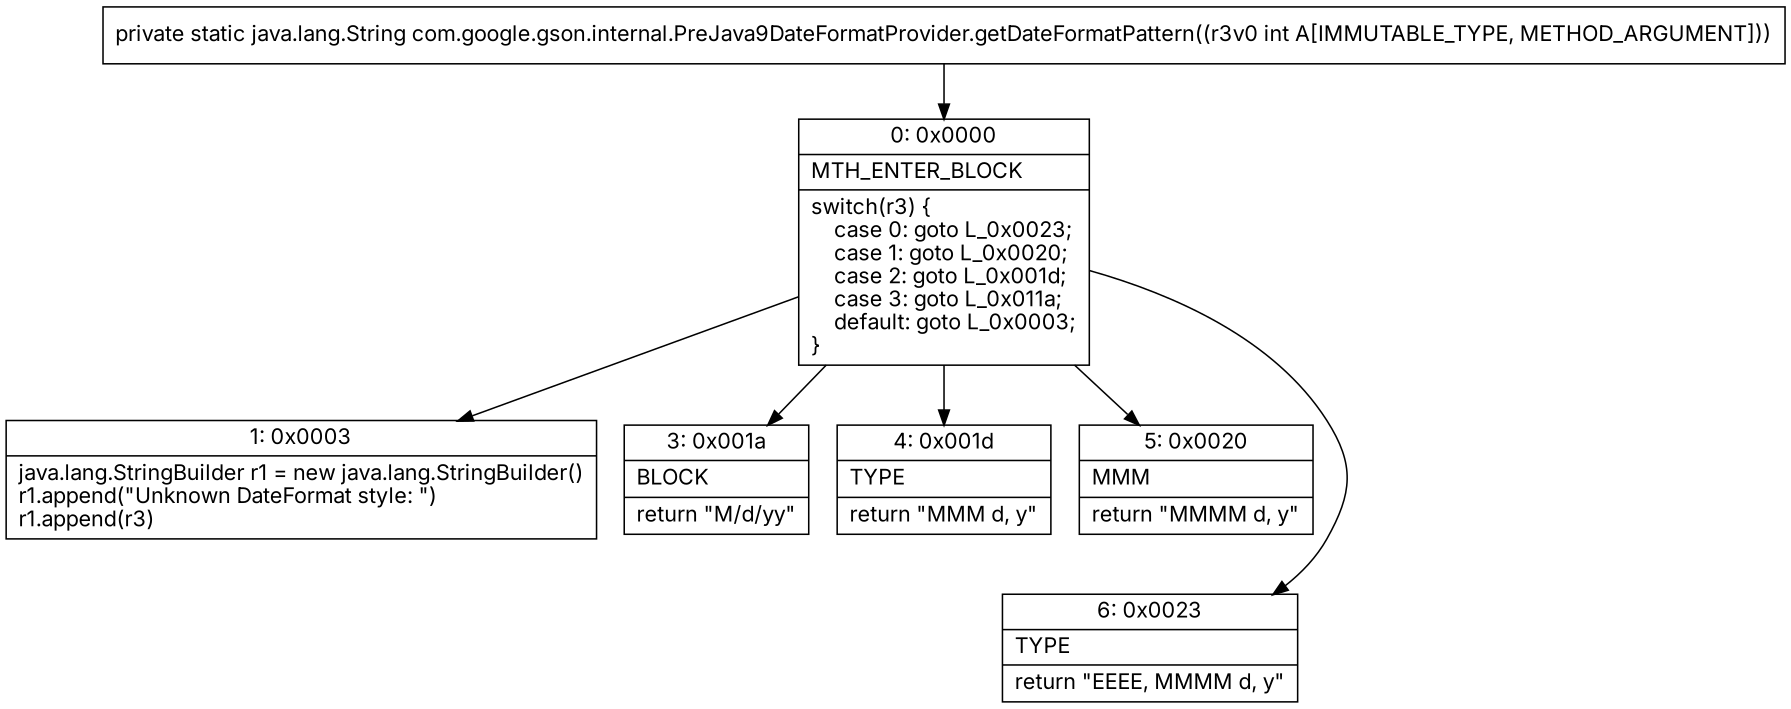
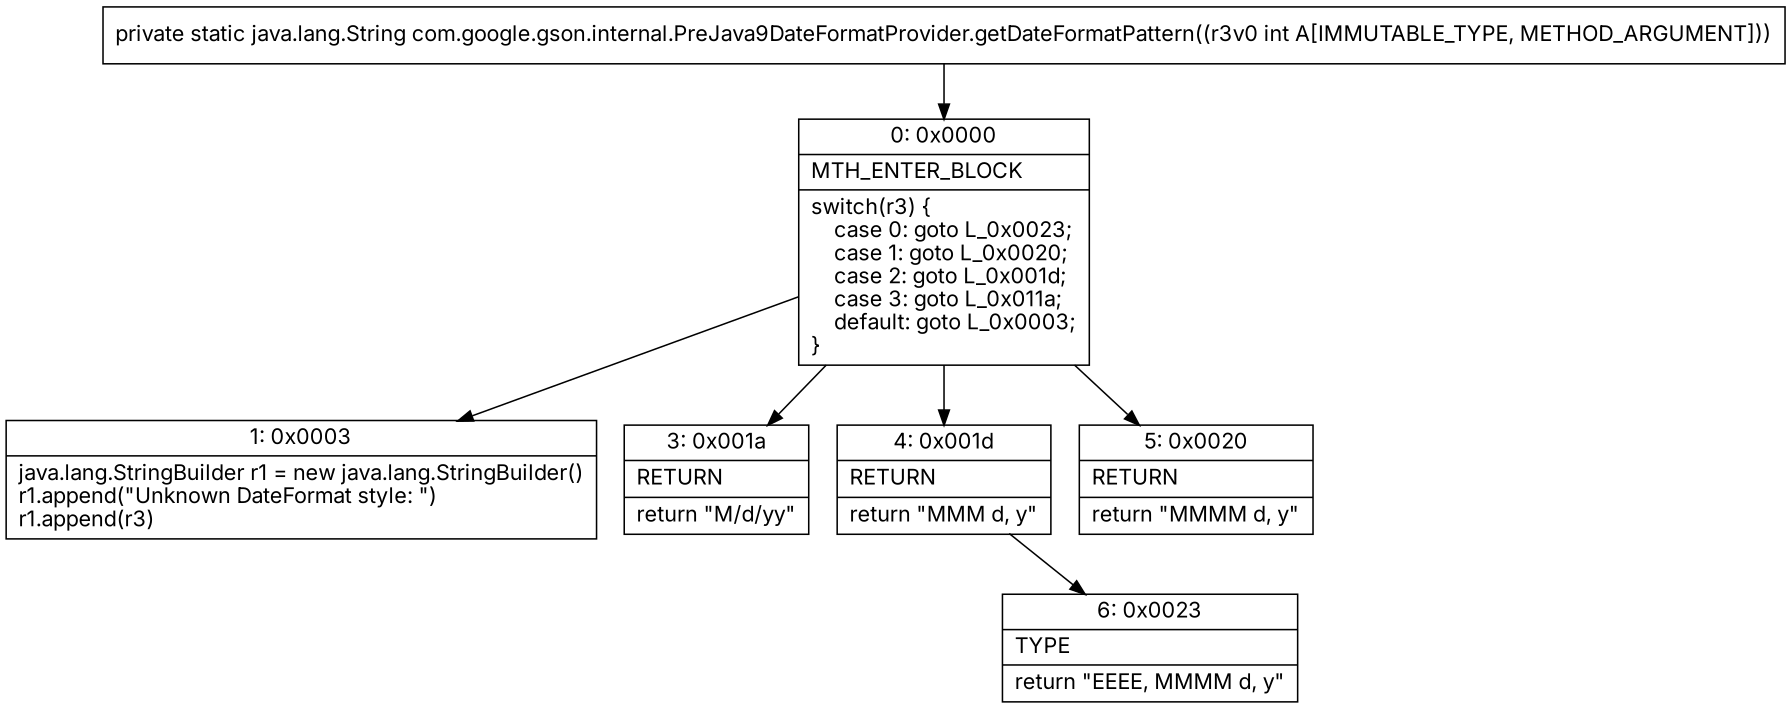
edge "0: 0x0000" -> "6: 0x0023": now "4: 0x001d" -> "6: 0x0023"
node "3: 0x001a": text "BLOCK" -> "RETURN"
node "4: 0x001d": text "TYPE" -> "RETURN"
node "5: 0x0020": text "MMM" -> "RETURN"
